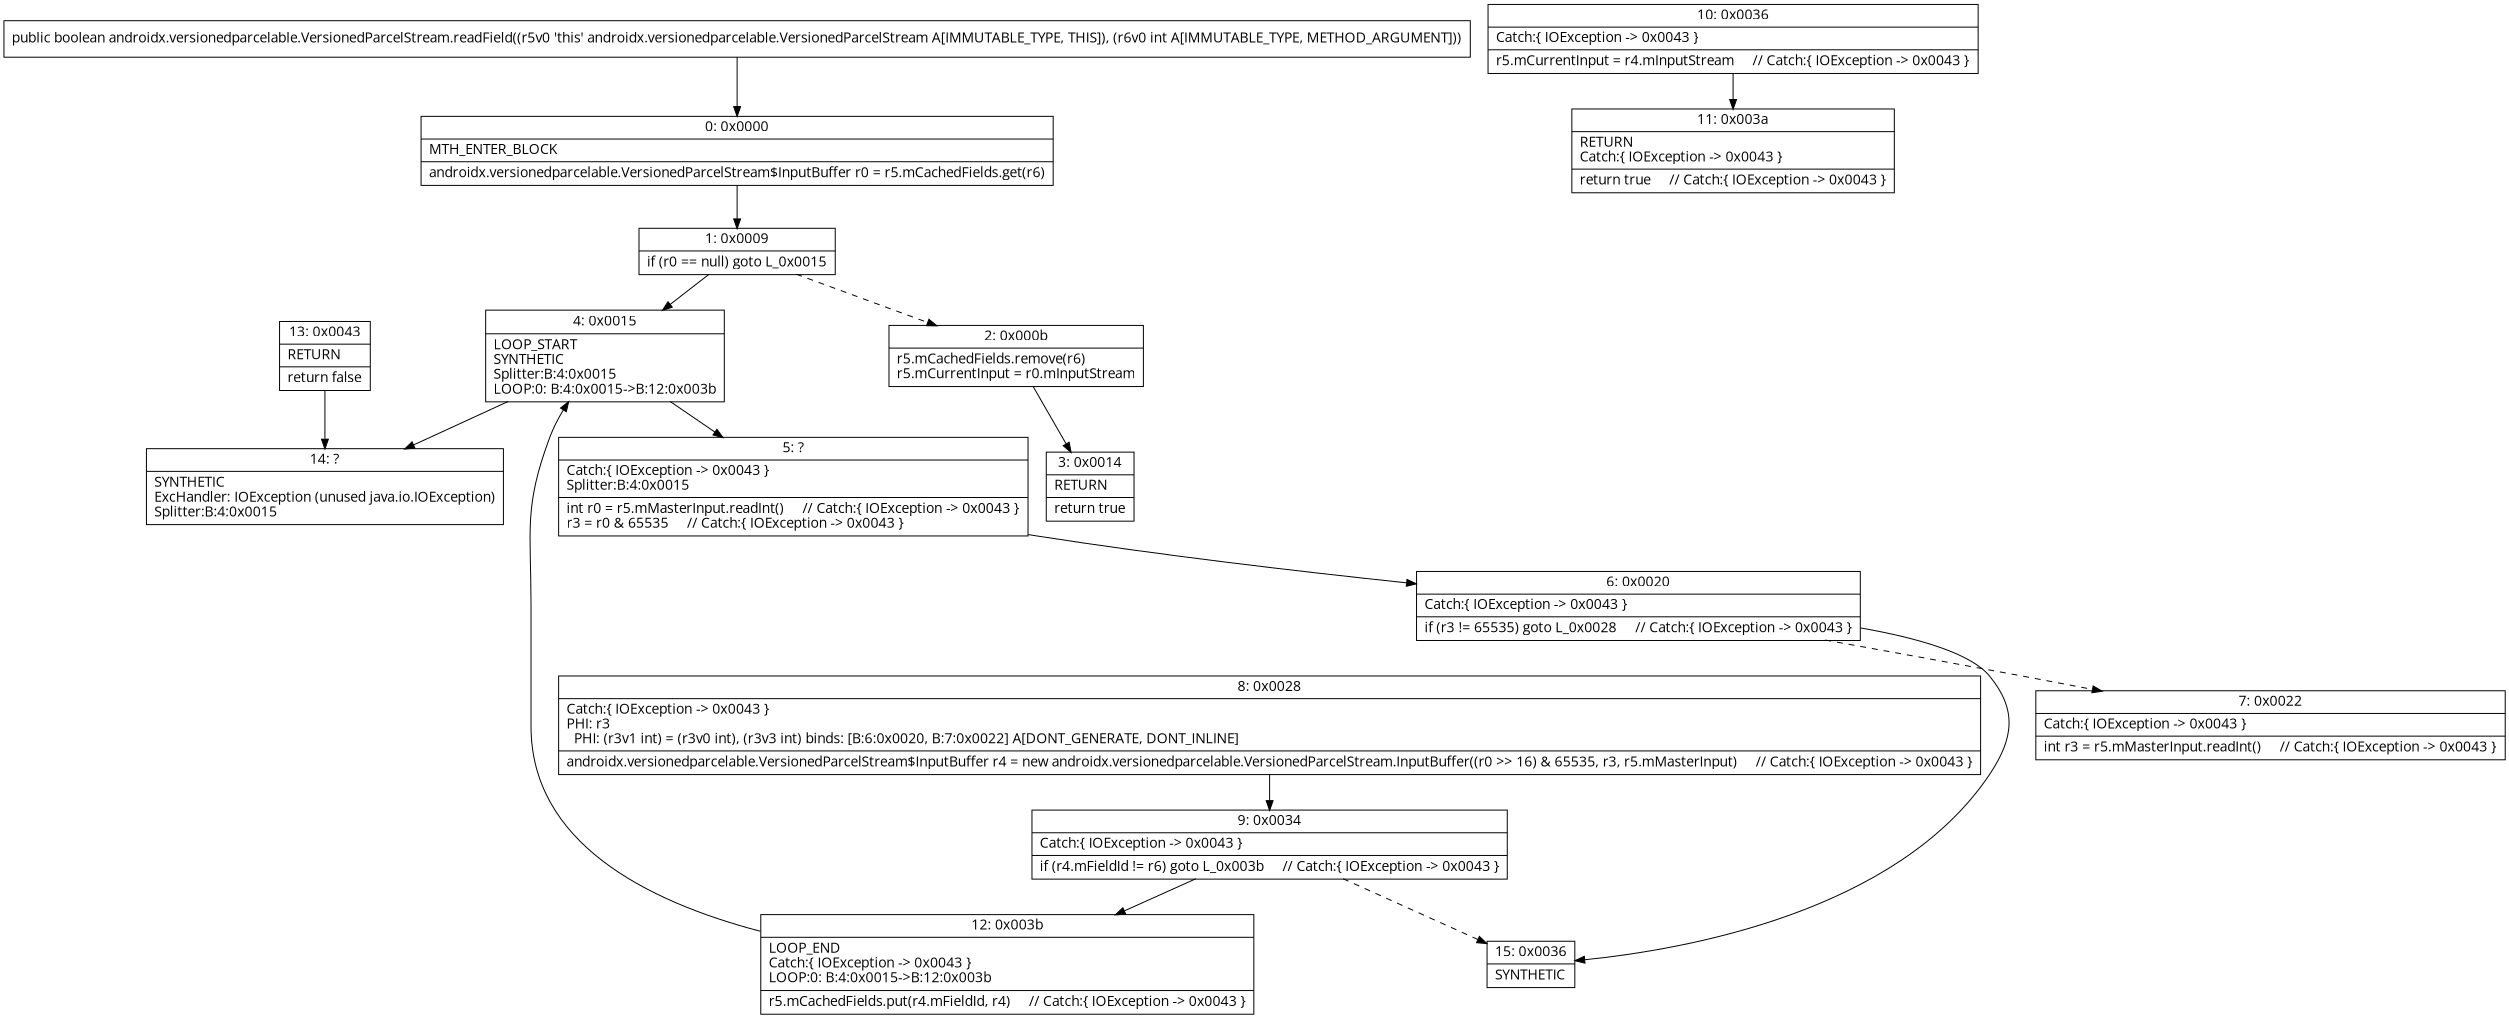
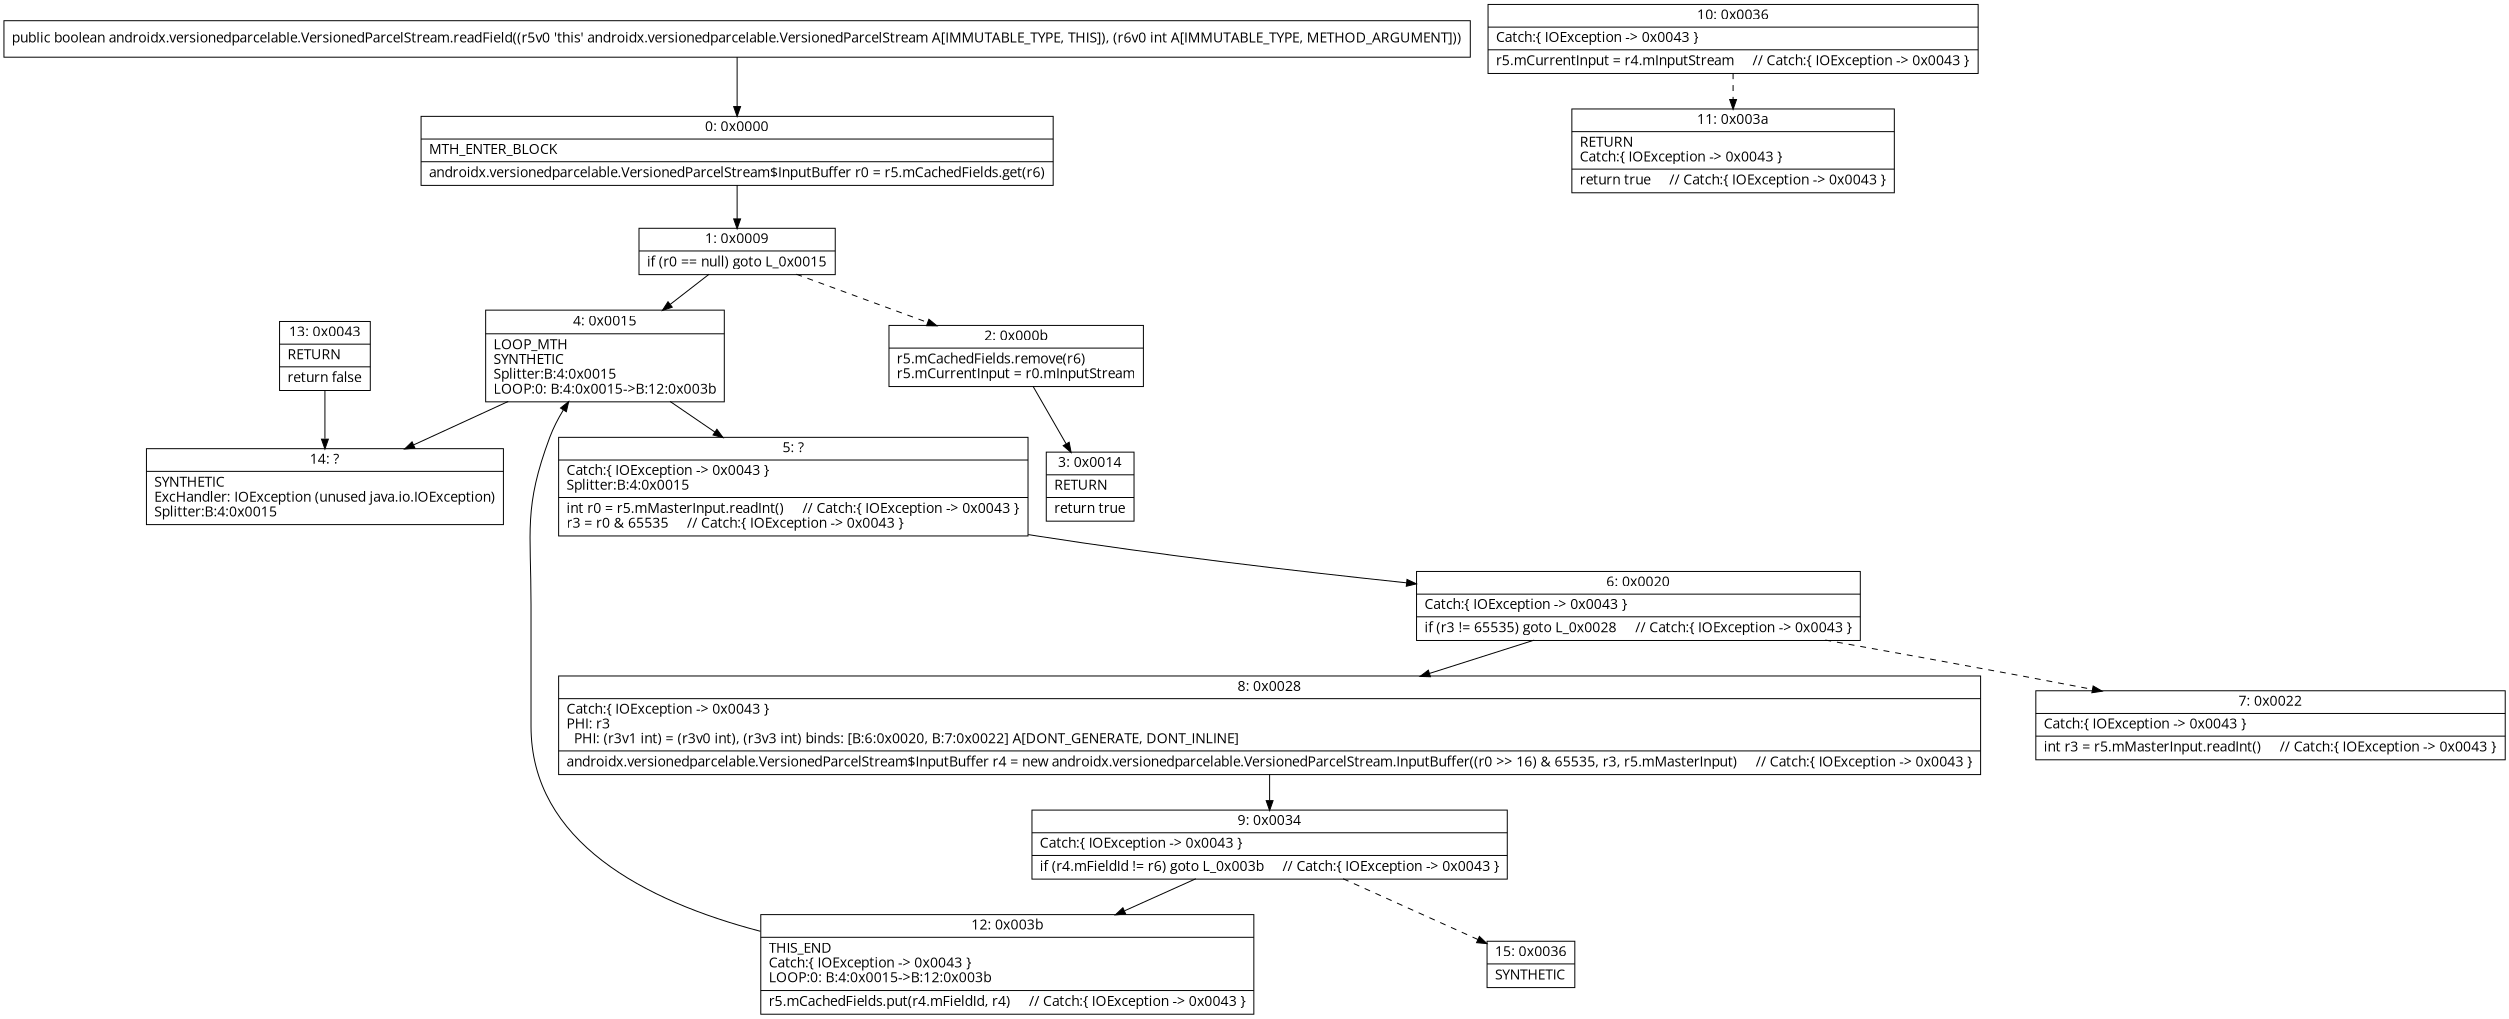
edge "10: 0x0036" -> "11: 0x003a": style solid -> dashed
node "4: 0x0015": text "LOOP_START" -> "LOOP_MTH"
edge "6: 0x0020" -> "15: 0x0036": now "6: 0x0020" -> "8: 0x0028"
node "12: 0x003b": text "LOOP_END" -> "THIS_END"
